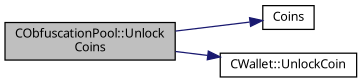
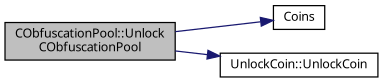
node "CObfuscationPool::Unlock Coins": label "CObfuscationPool::Unlock Coins" -> "CObfuscationPool::Unlock CObfuscationPool"
node "CWallet::UnlockCoin": label "CWallet::UnlockCoin" -> "UnlockCoin::UnlockCoin"
